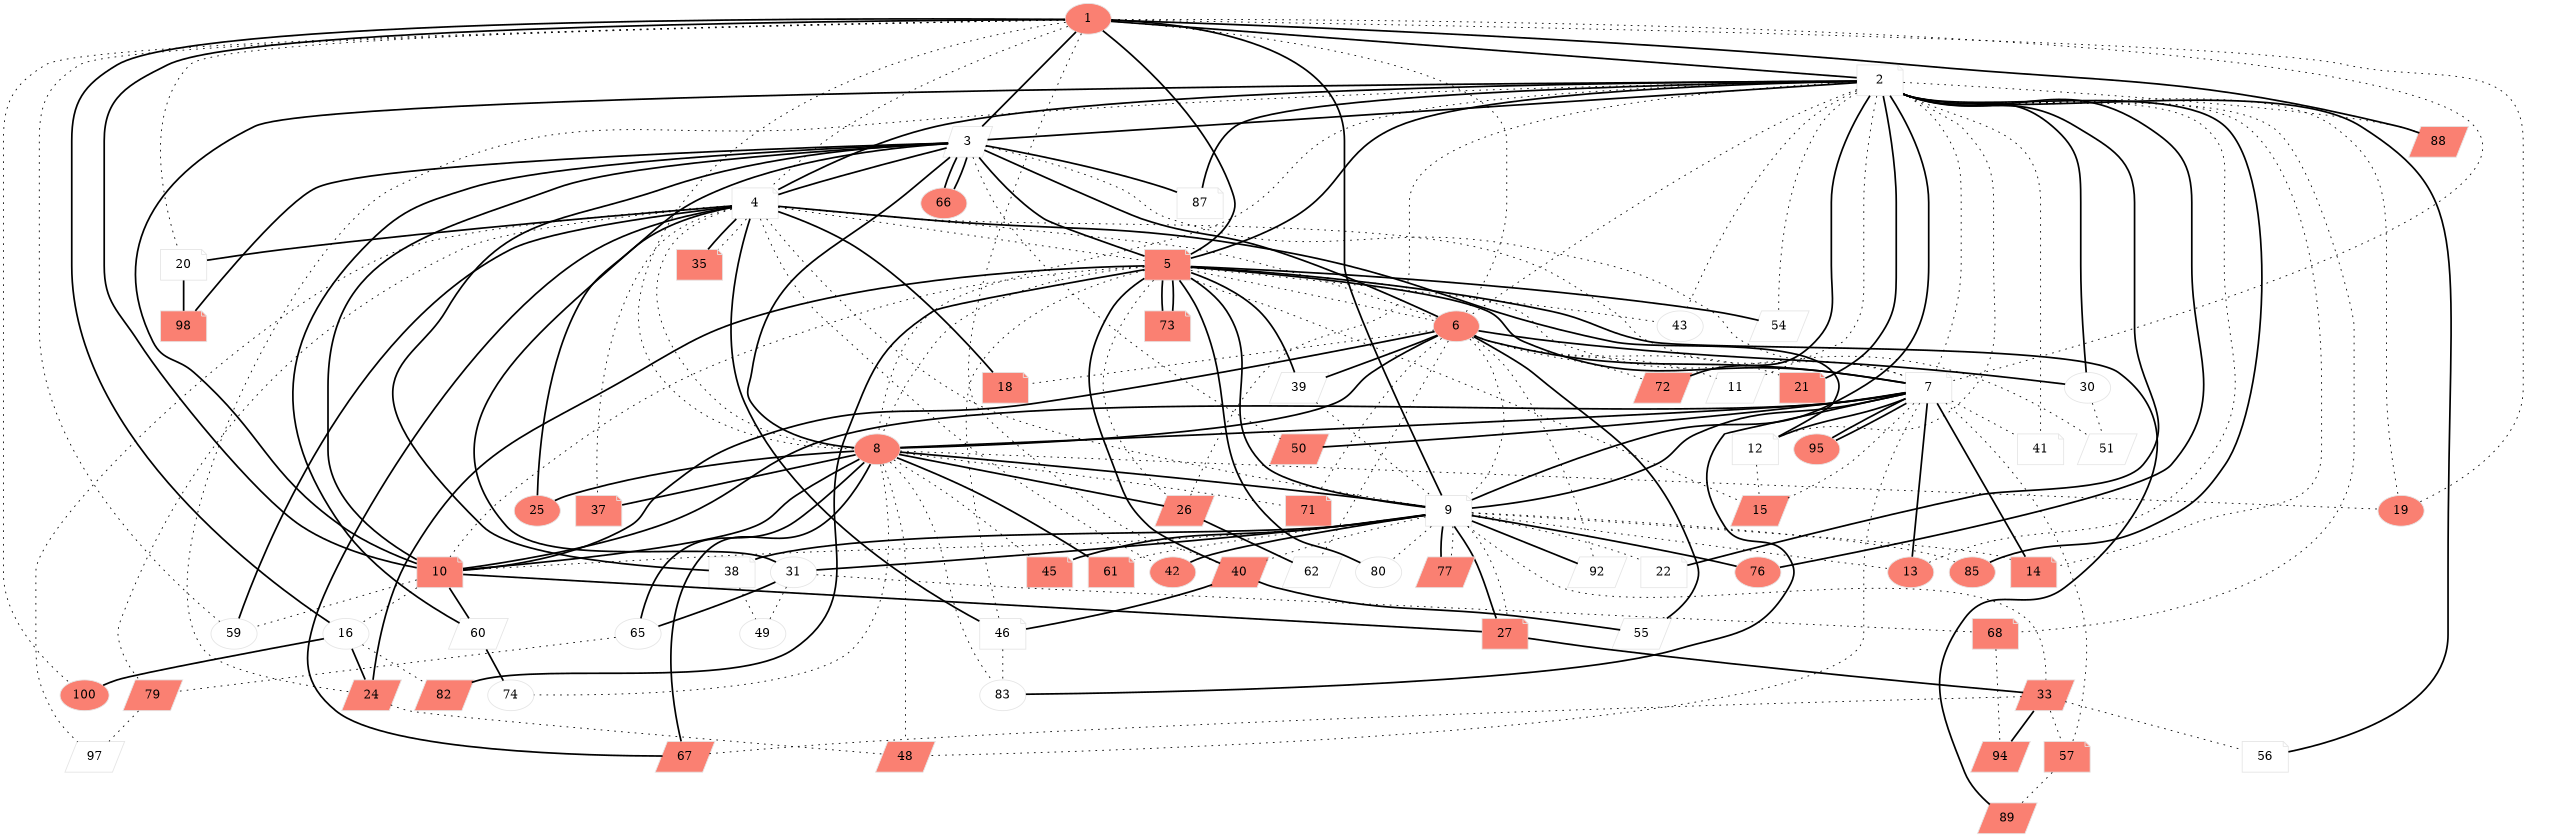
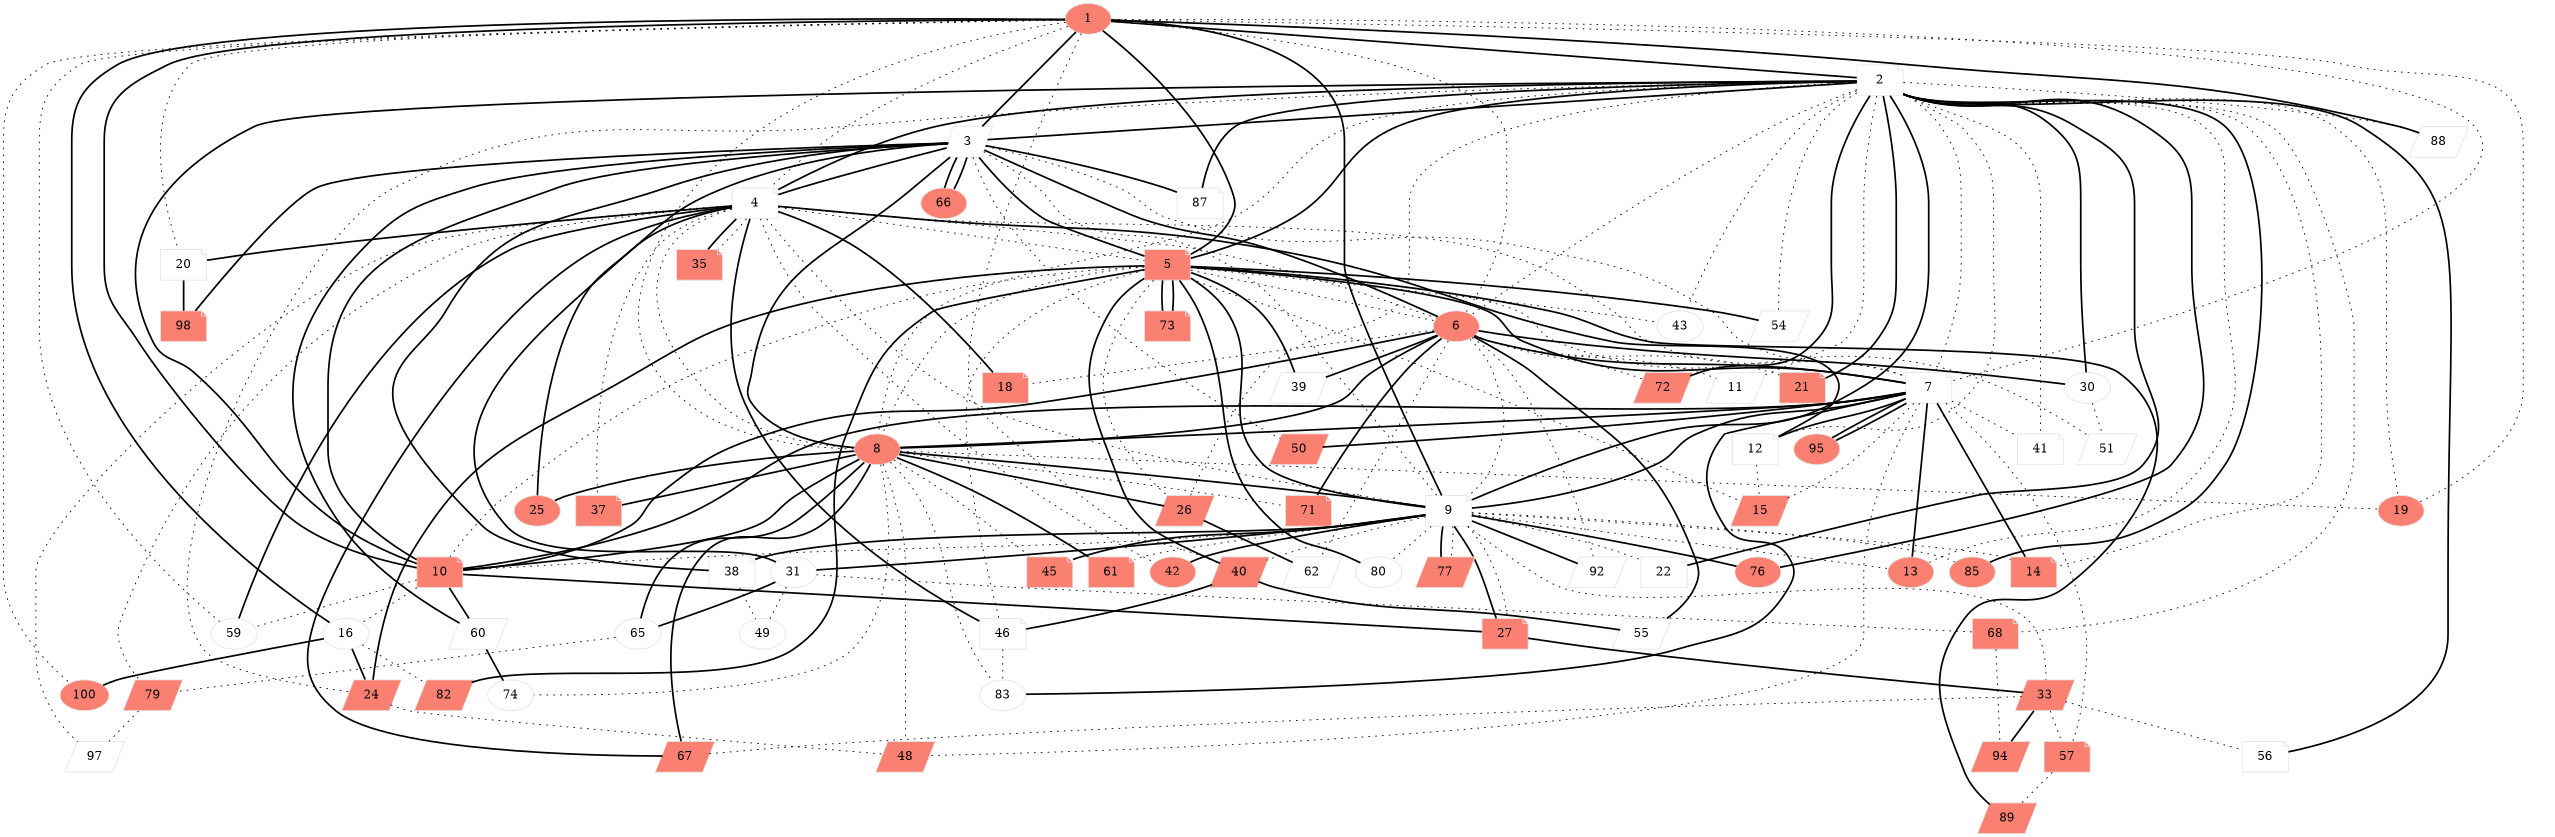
node "88": fillcolor salmon -> white
edge "6" -- "71": style dotted -> bold
edge "39" -- "9": now "3" -- "9"
